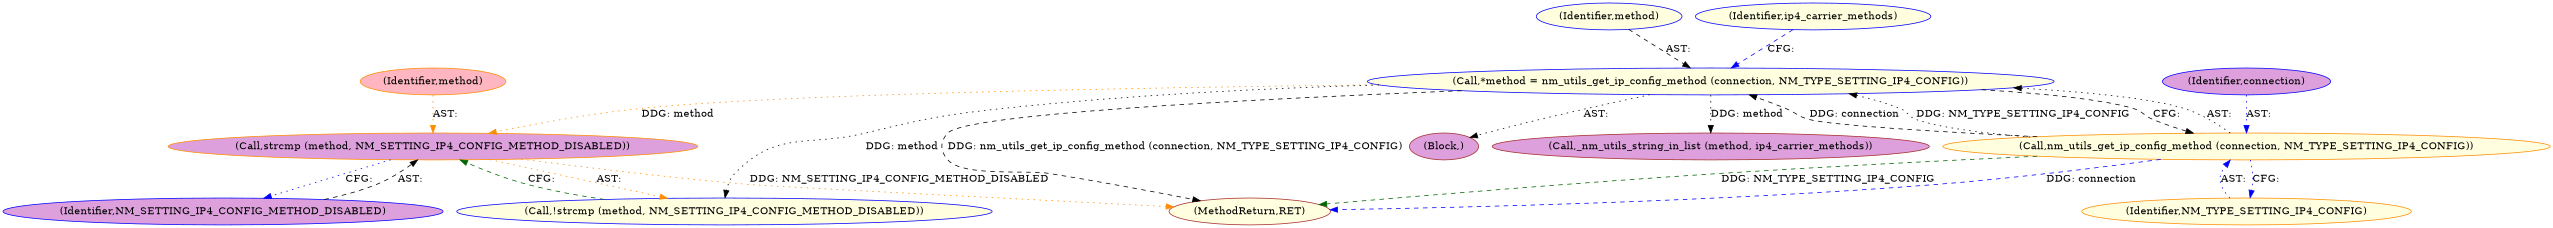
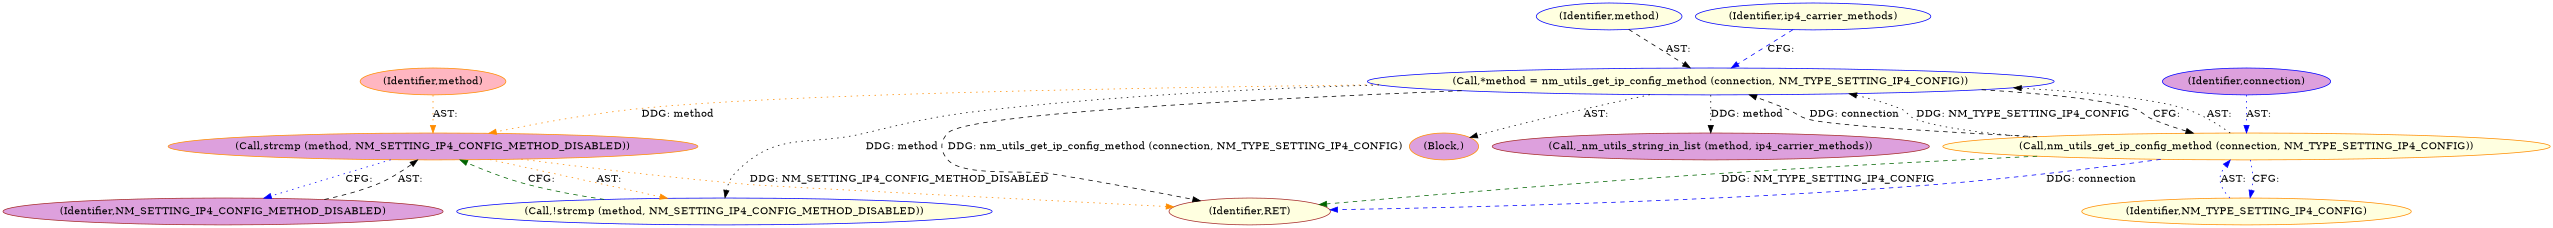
node "(Block,)": color brown -> darkorange
node "(Identifier,NM_SETTING_IP4_CONFIG_METHOD_DISABLED)": color blue -> brown
node "(MethodReturn,RET)": label "(MethodReturn,RET)" -> "(Identifier,RET)"
